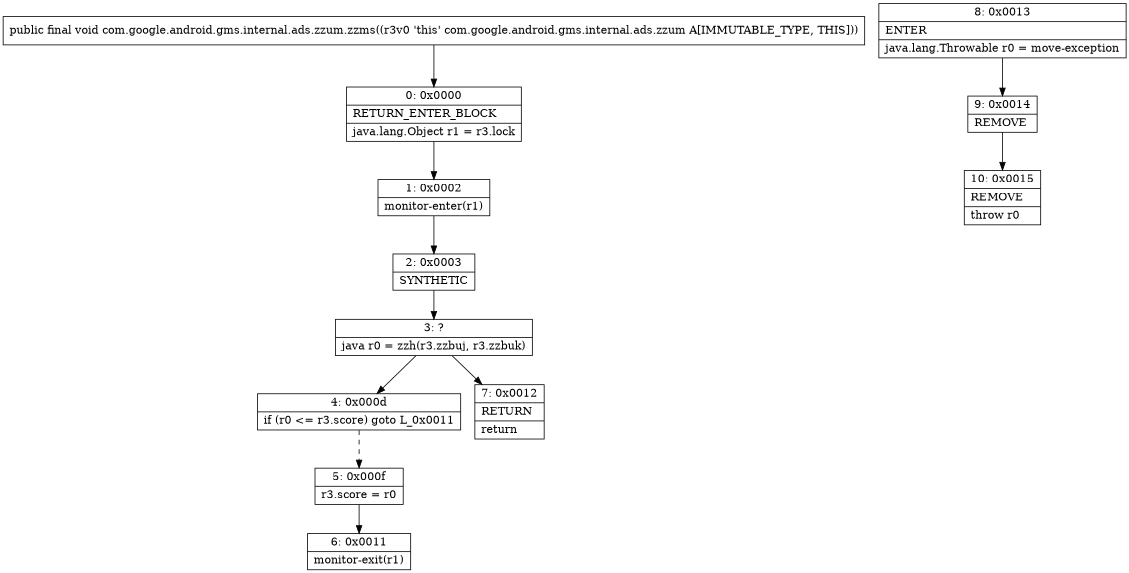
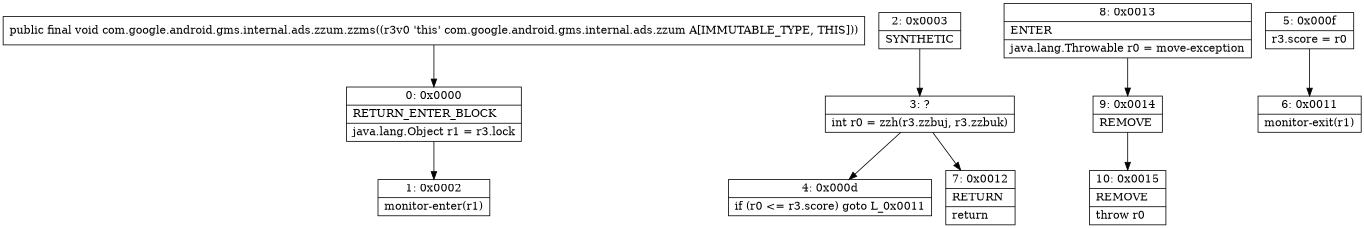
edge "1: 0x0002" -> "2: 0x0003": removed
node "3: ?": text "java r0 = zzh(r3.zzbuj, r3.zzbuk)" -> "int r0 = zzh(r3.zzbuj, r3.zzbuk)"
edge "4: 0x000d" -> "5: 0x000f": removed
